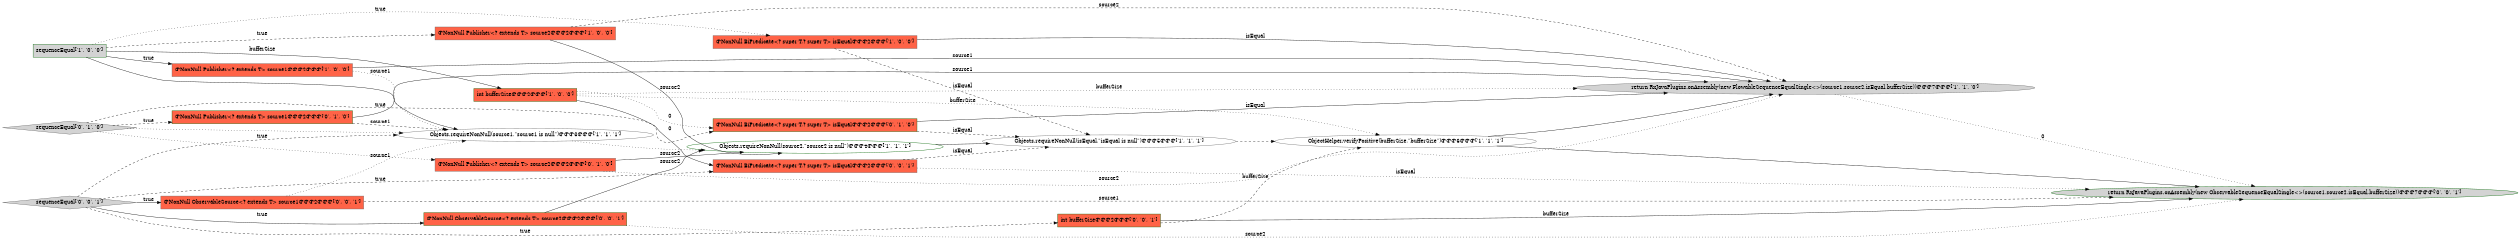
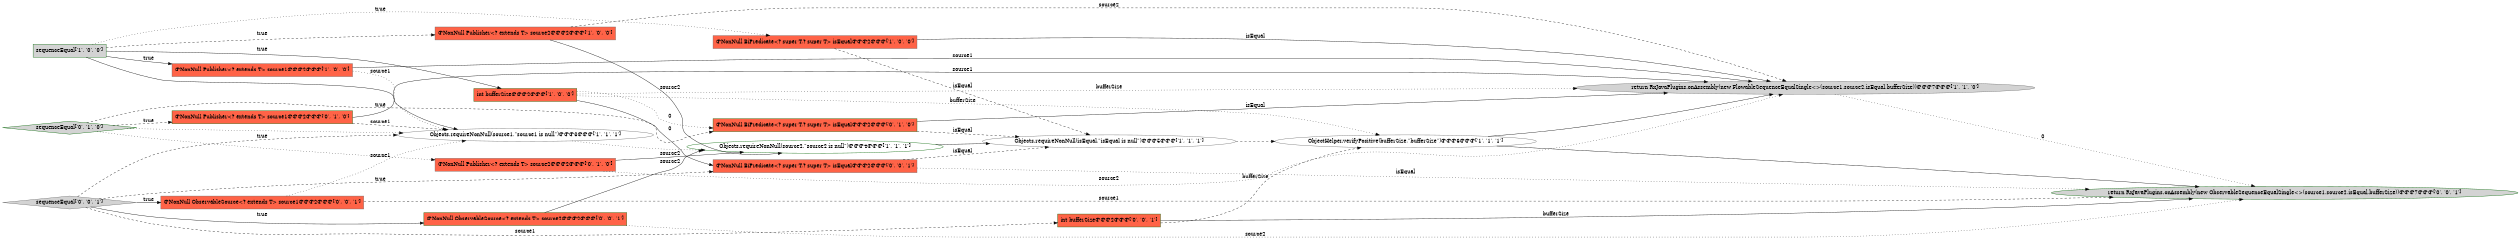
edge "sequenceEqual['1', '0', '0']" -> "int bufferSize@@@2@@@['1', '0', '0']": label "bufferSize" -> "true"
node "sequenceEqual['0', '1', '0']": color gray40 -> darkgreen
edge "sequenceEqual['0', '0', '1']" -> "int bufferSize@@@2@@@['0', '0', '1']": label "true" -> "source1"
